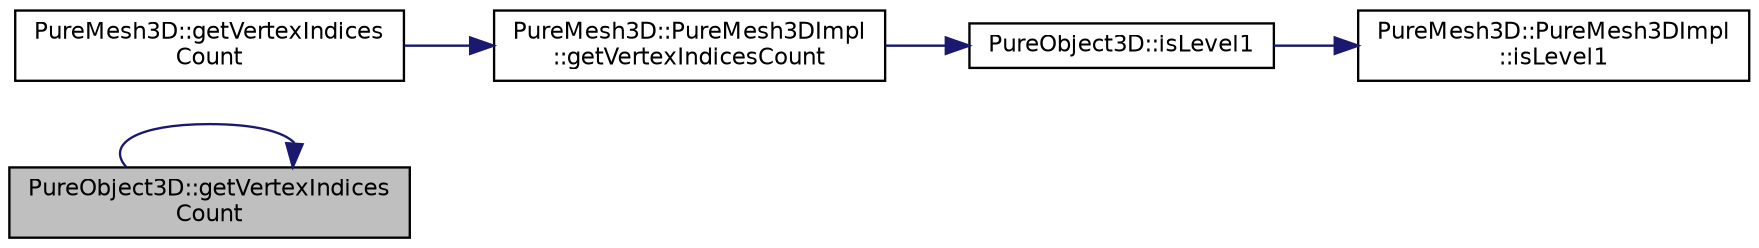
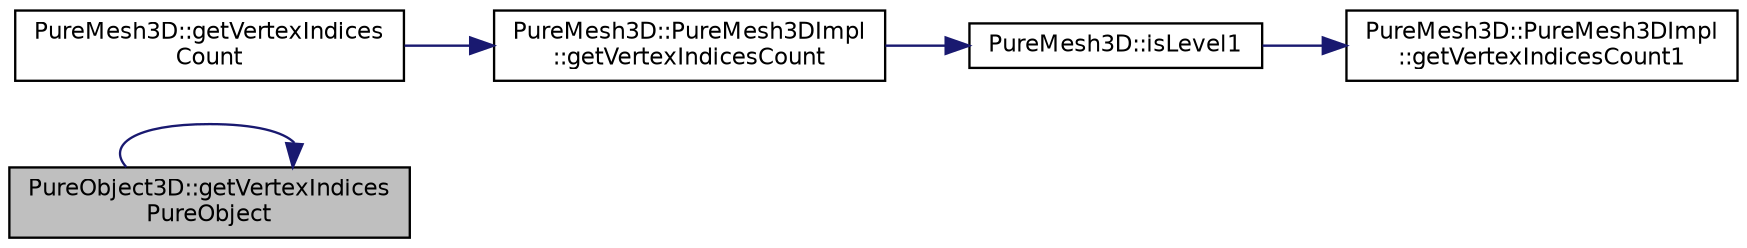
node "PureObject3D::isLevel1": label "PureObject3D::isLevel1" -> "PureMesh3D::isLevel1"
node "PureMesh3D::PureMesh3DImpl ::isLevel1": label "PureMesh3D::PureMesh3DImpl ::isLevel1" -> "PureMesh3D::PureMesh3DImpl ::getVertexIndicesCount1"
node "PureObject3D::getVertexIndices Count": label "PureObject3D::getVertexIndices Count" -> "PureObject3D::getVertexIndices PureObject"
